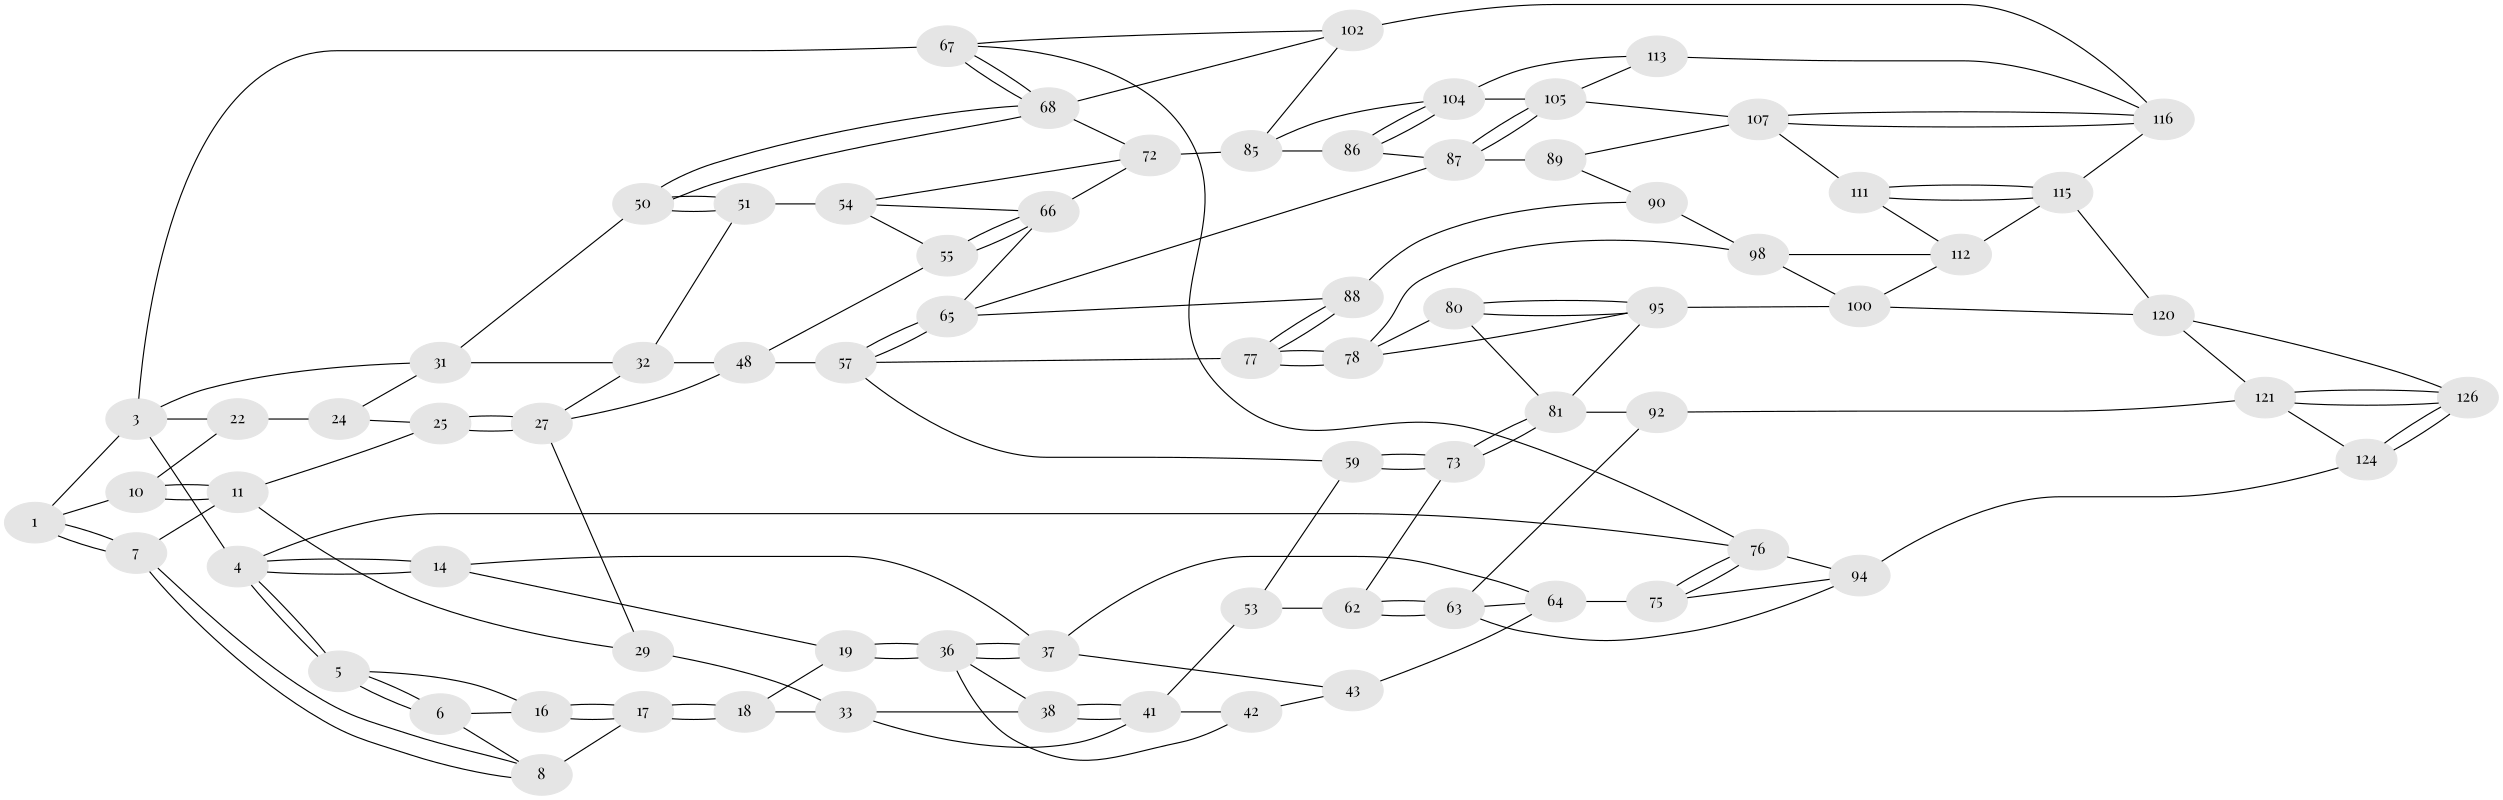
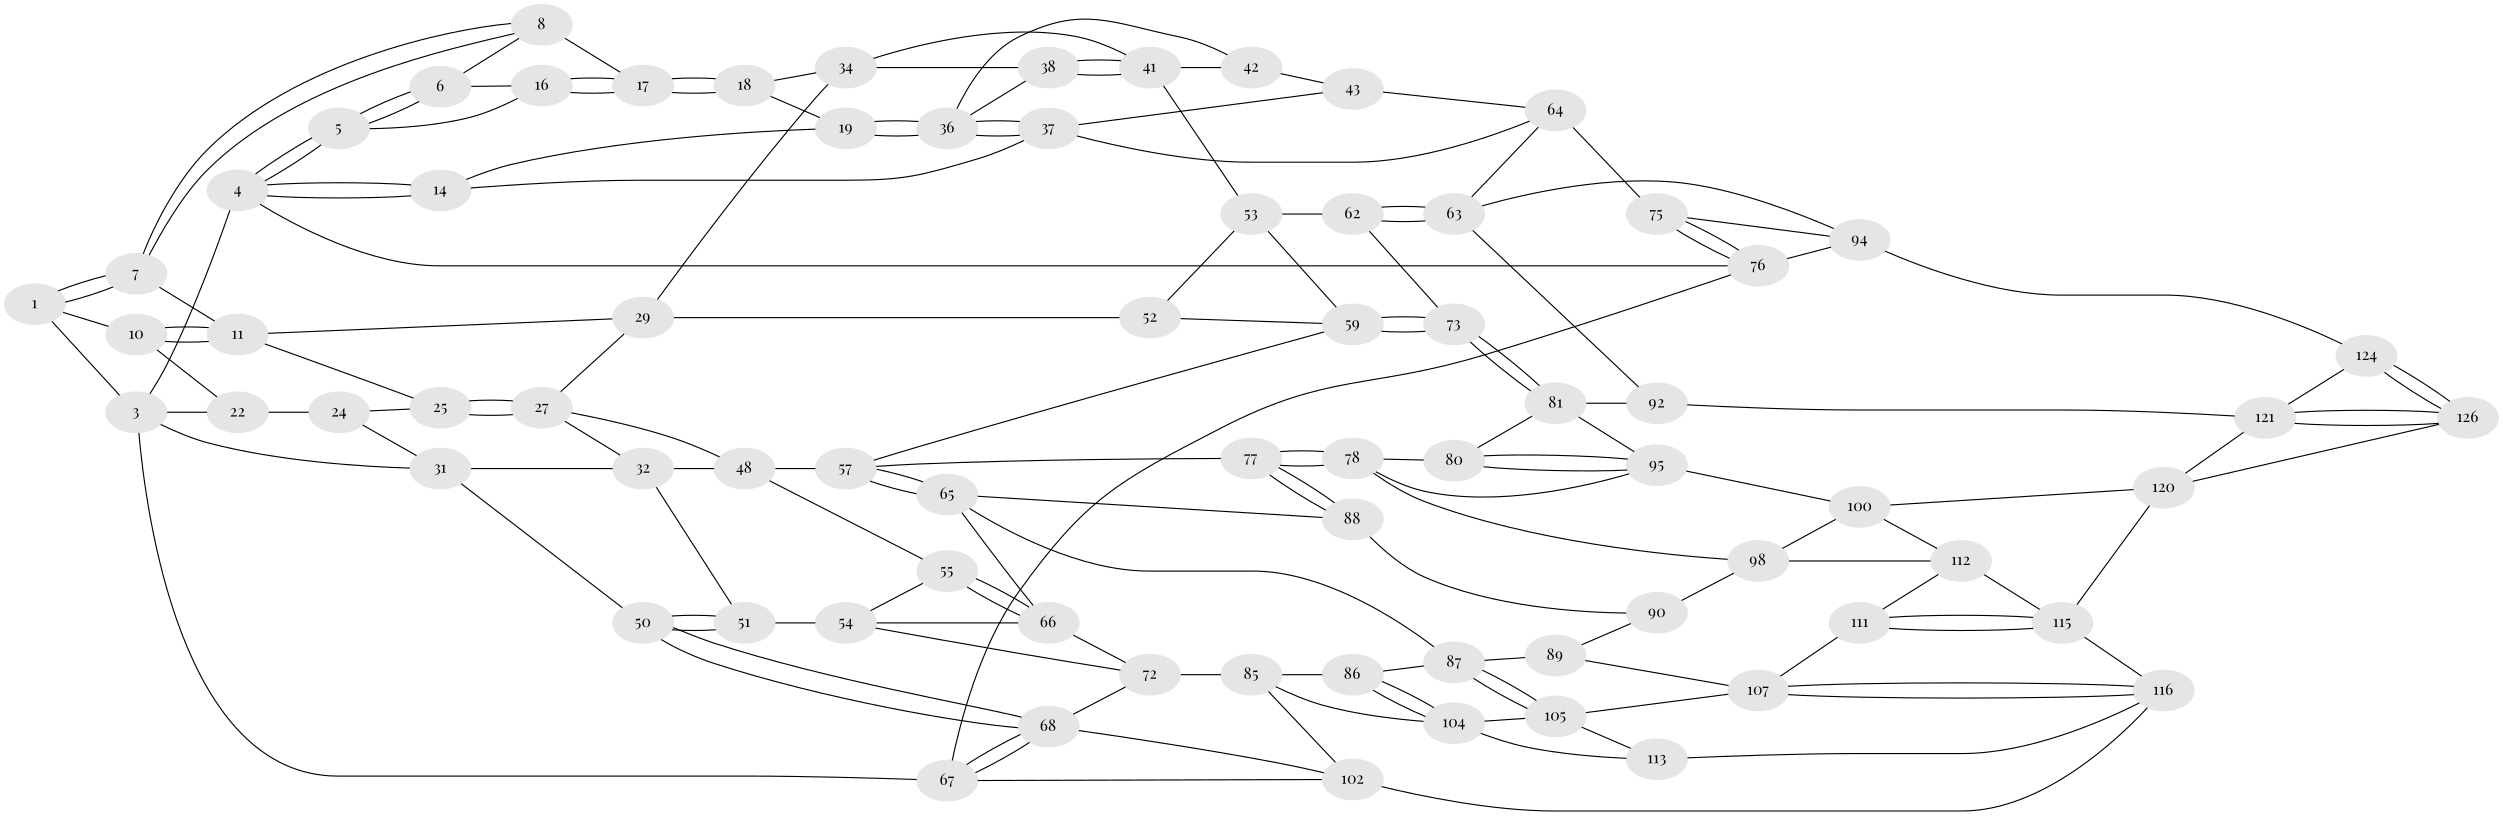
node "52": added
node "33": label "33" -> "34"
